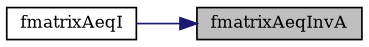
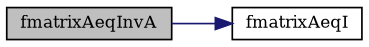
edge "fmatrixAeqI" -> "fmatrixAeqInvA": reversed
